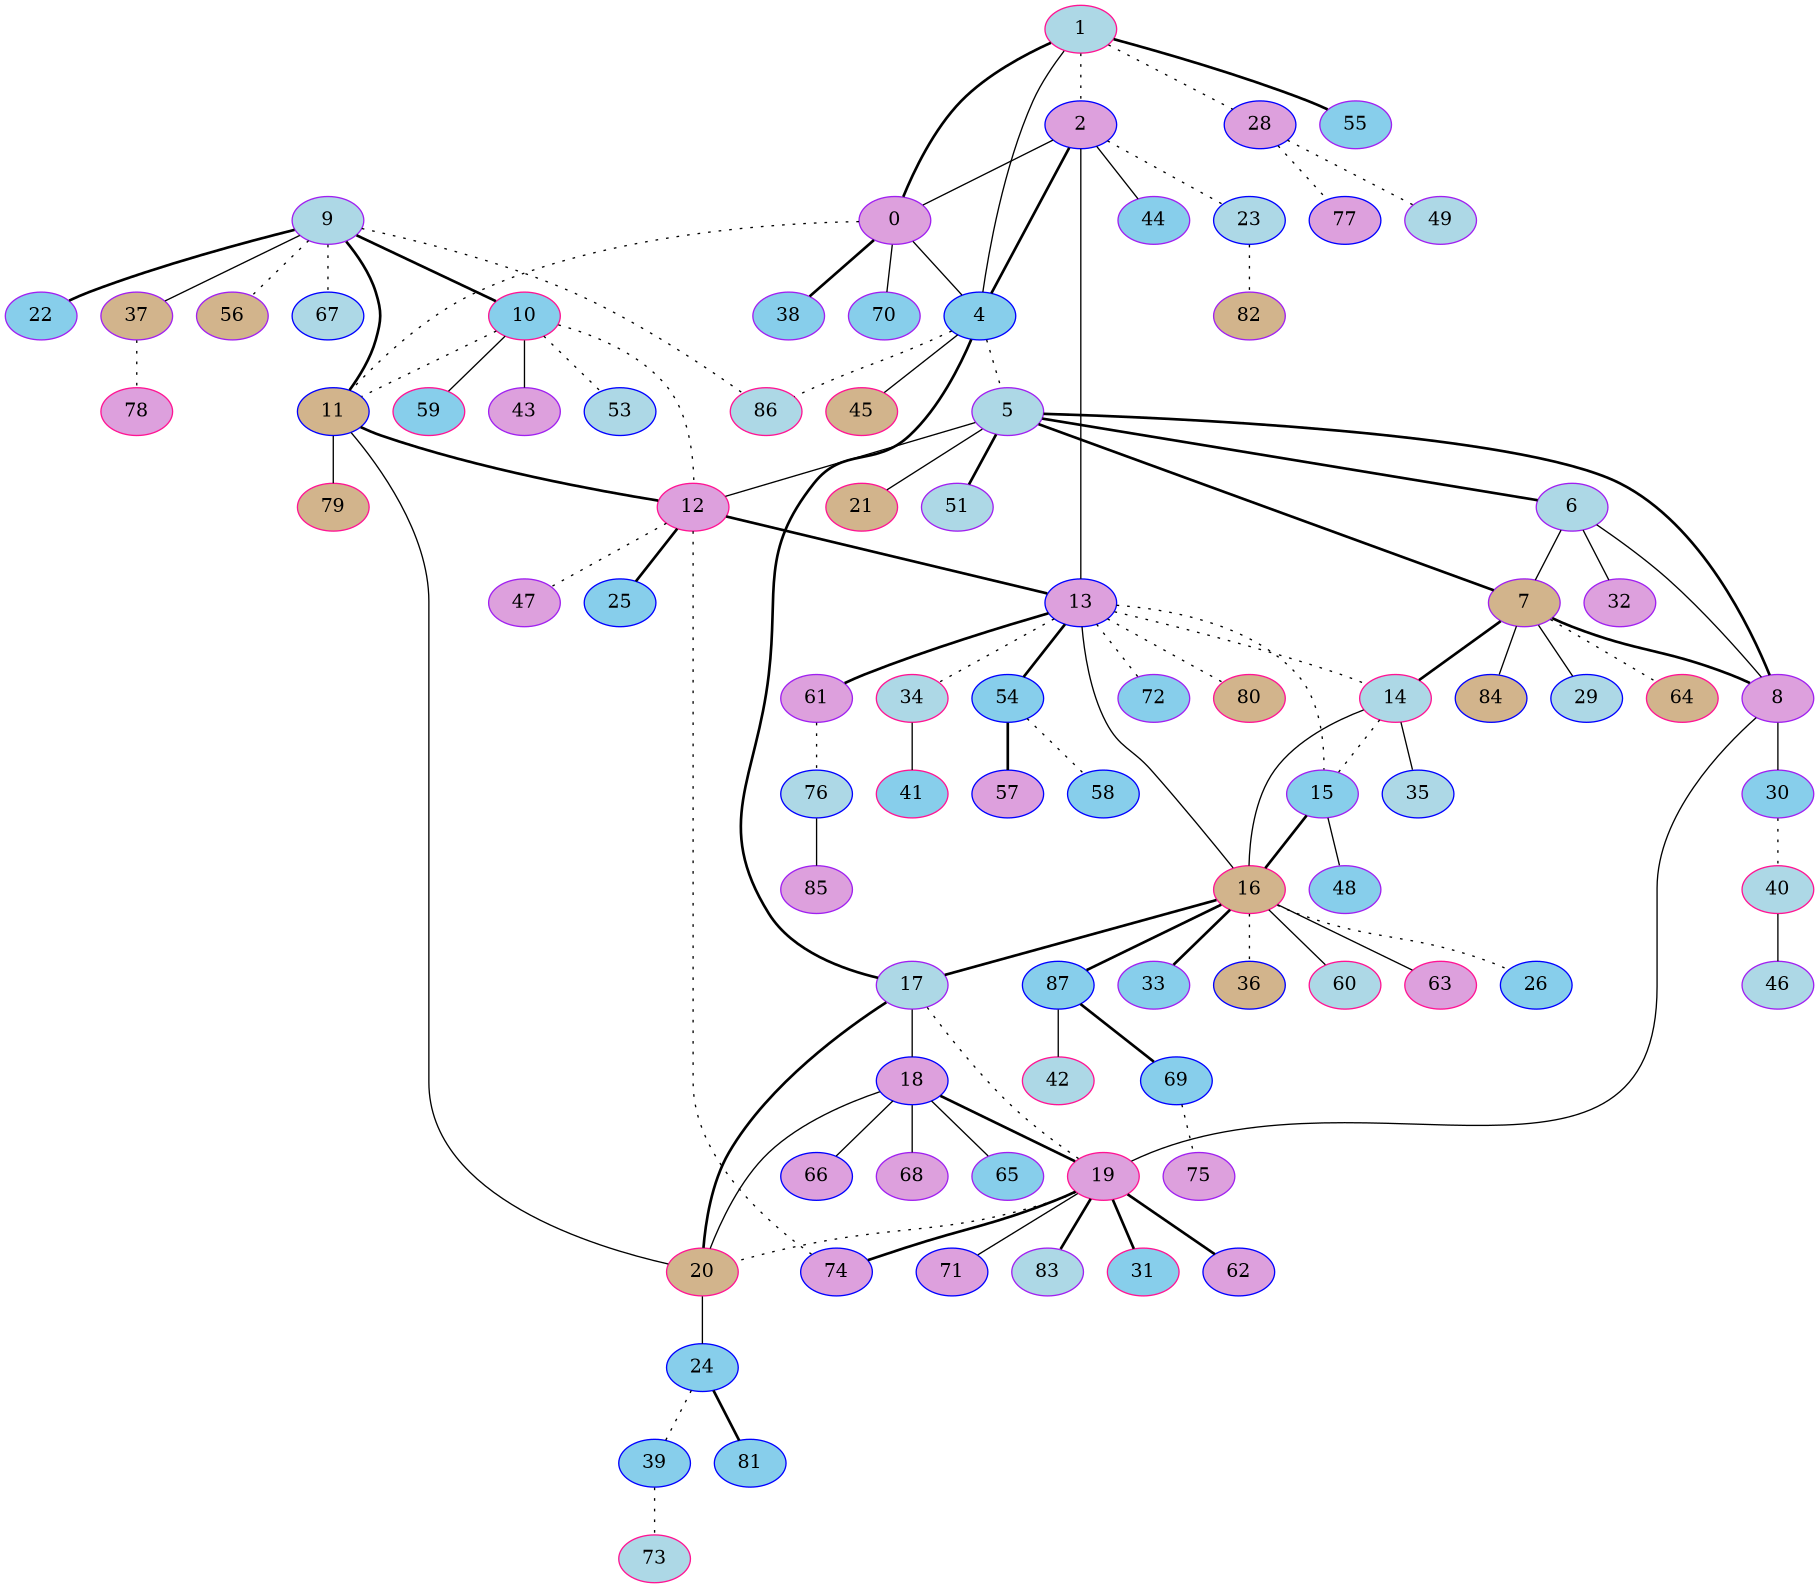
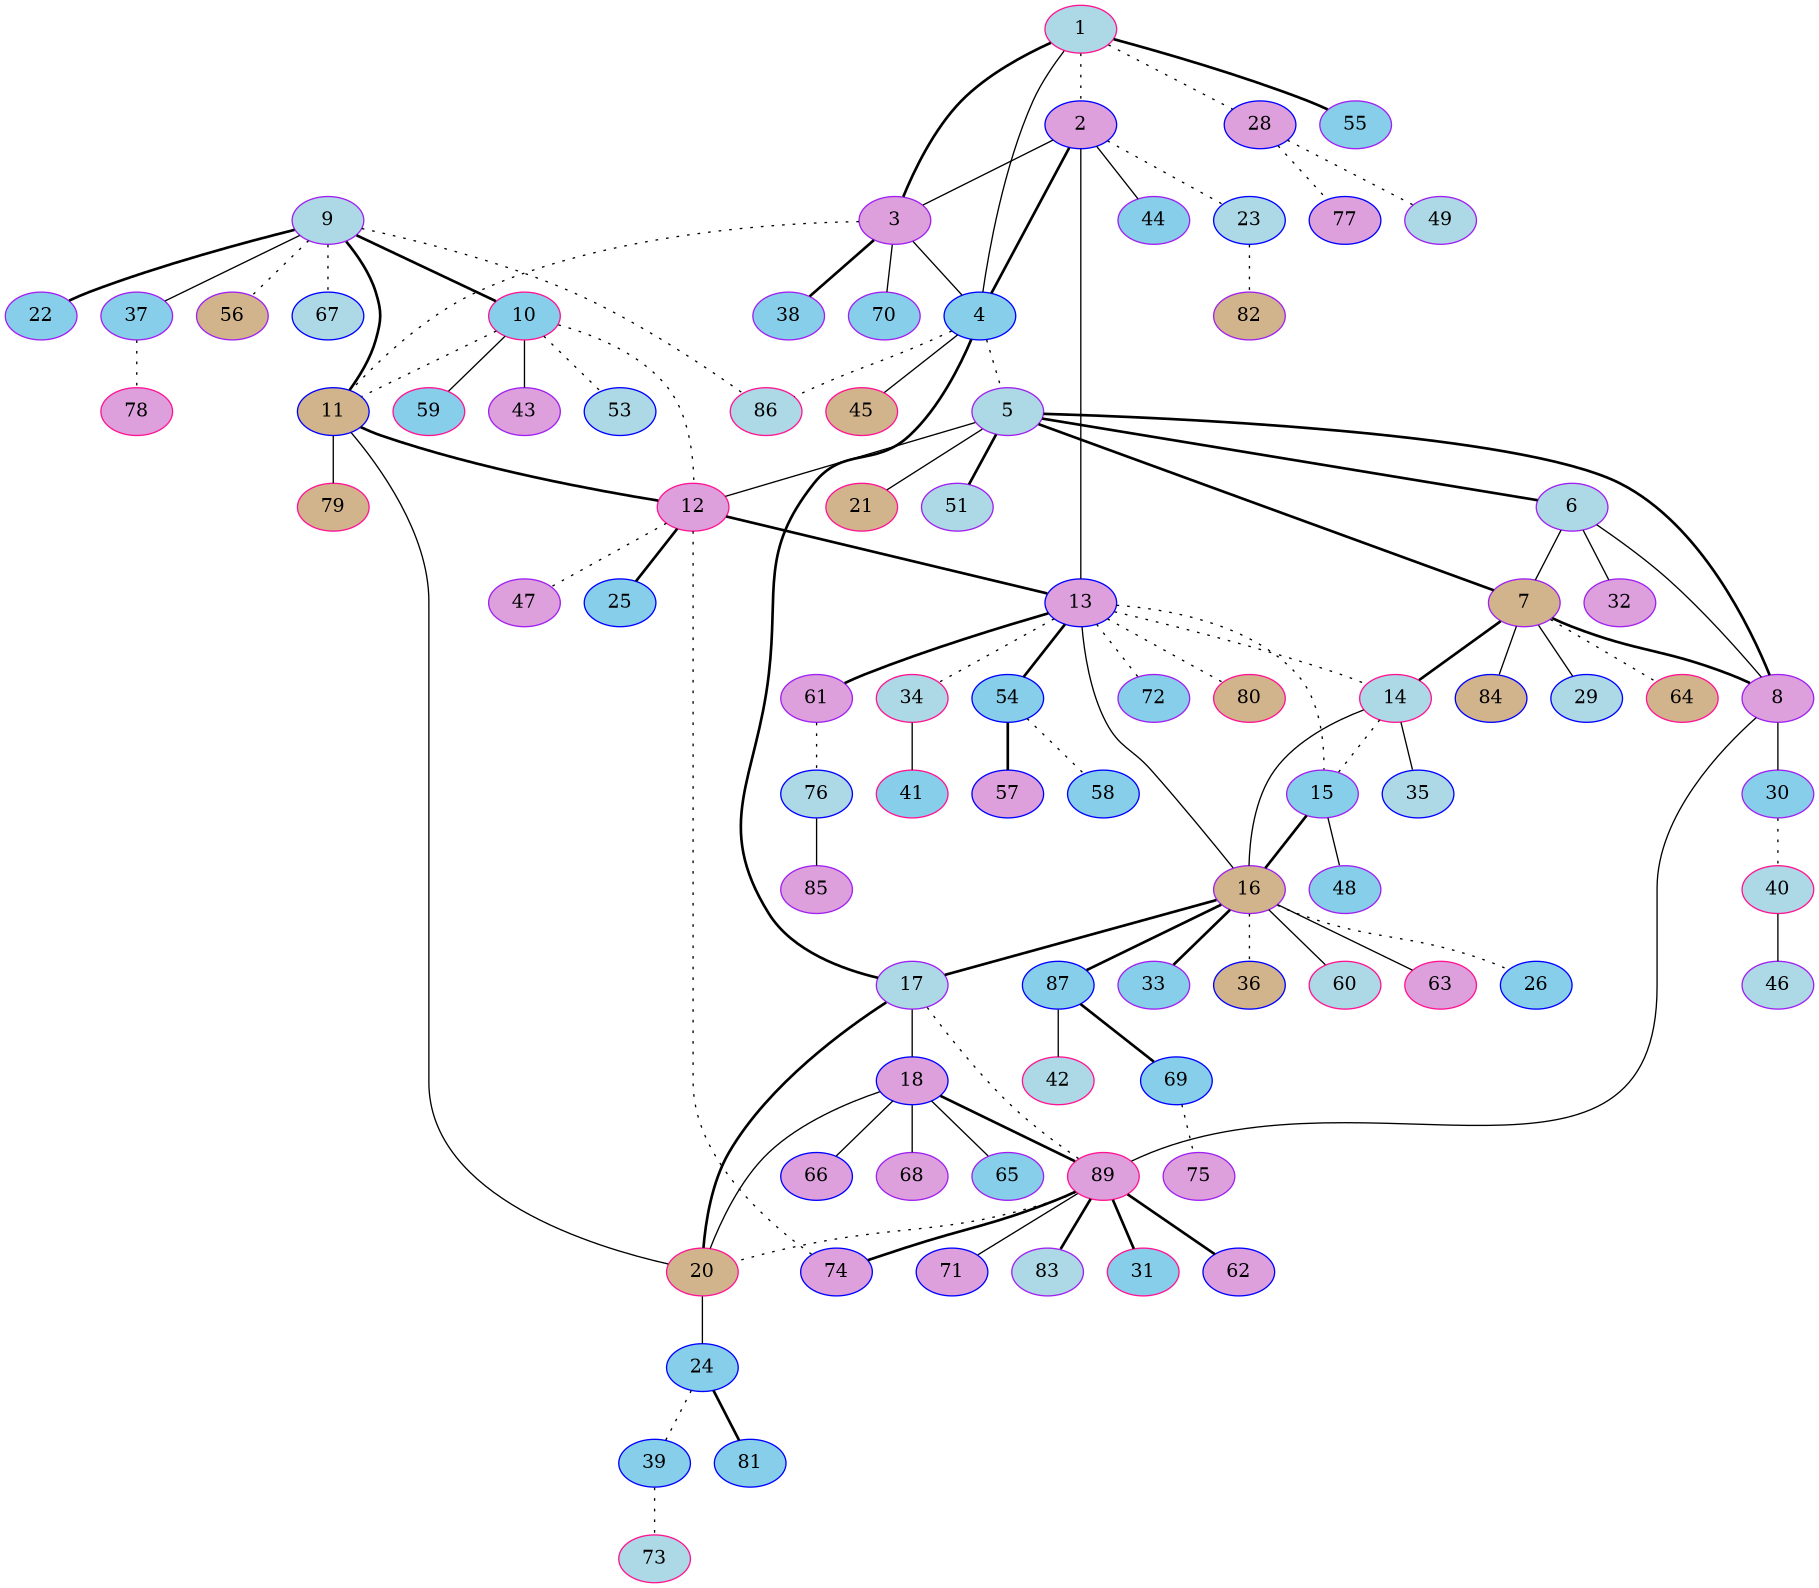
node "0": label "0" -> "3"
node "37": fillcolor tan -> skyblue
node "16": color deeppink -> purple
node "19": label "19" -> "89"
